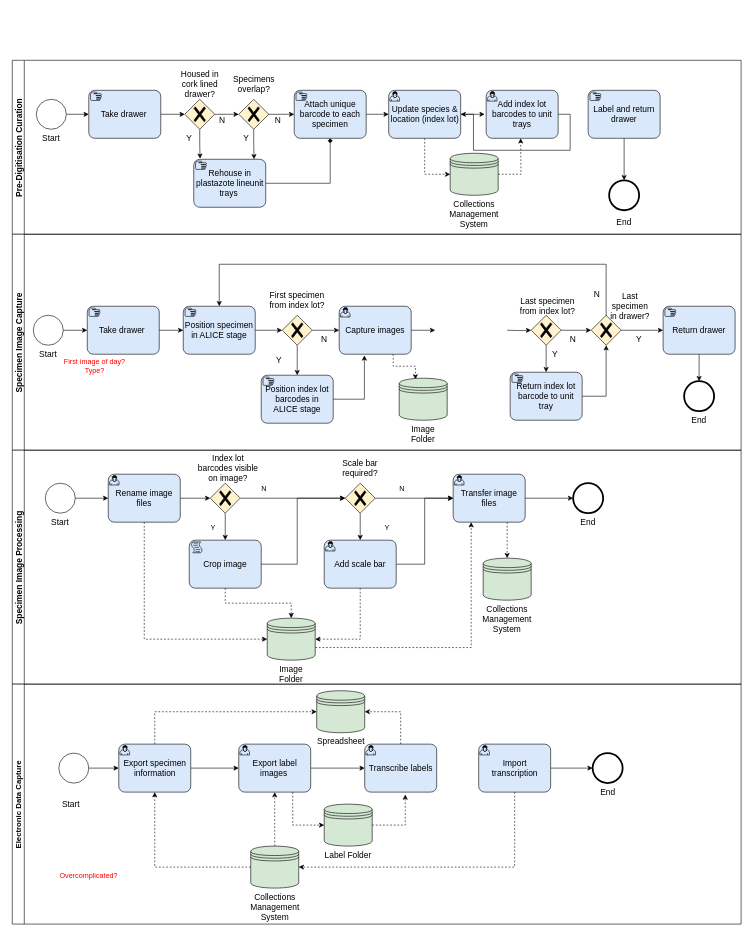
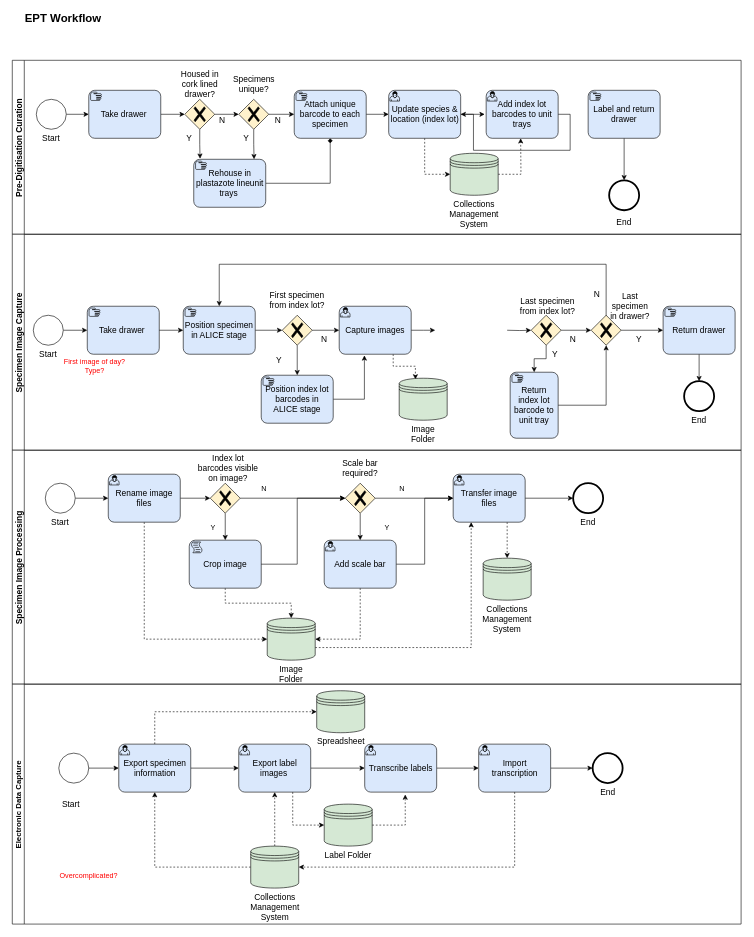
node "EPT Workflow": added
node "Specimens overlap?": label "Specimens overlap?" -> "Specimens unique?"
node "Return index lot barcode to unit tray": size 72x48 -> 48x66
edge "Transcribe labels" -> "Spreadsheet": removed
edge "Transcribe labels" -> "Import transcription": added
